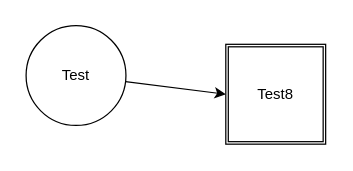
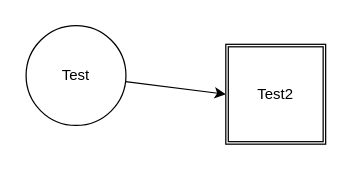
node "Test8": label "Test8" -> "Test2"
